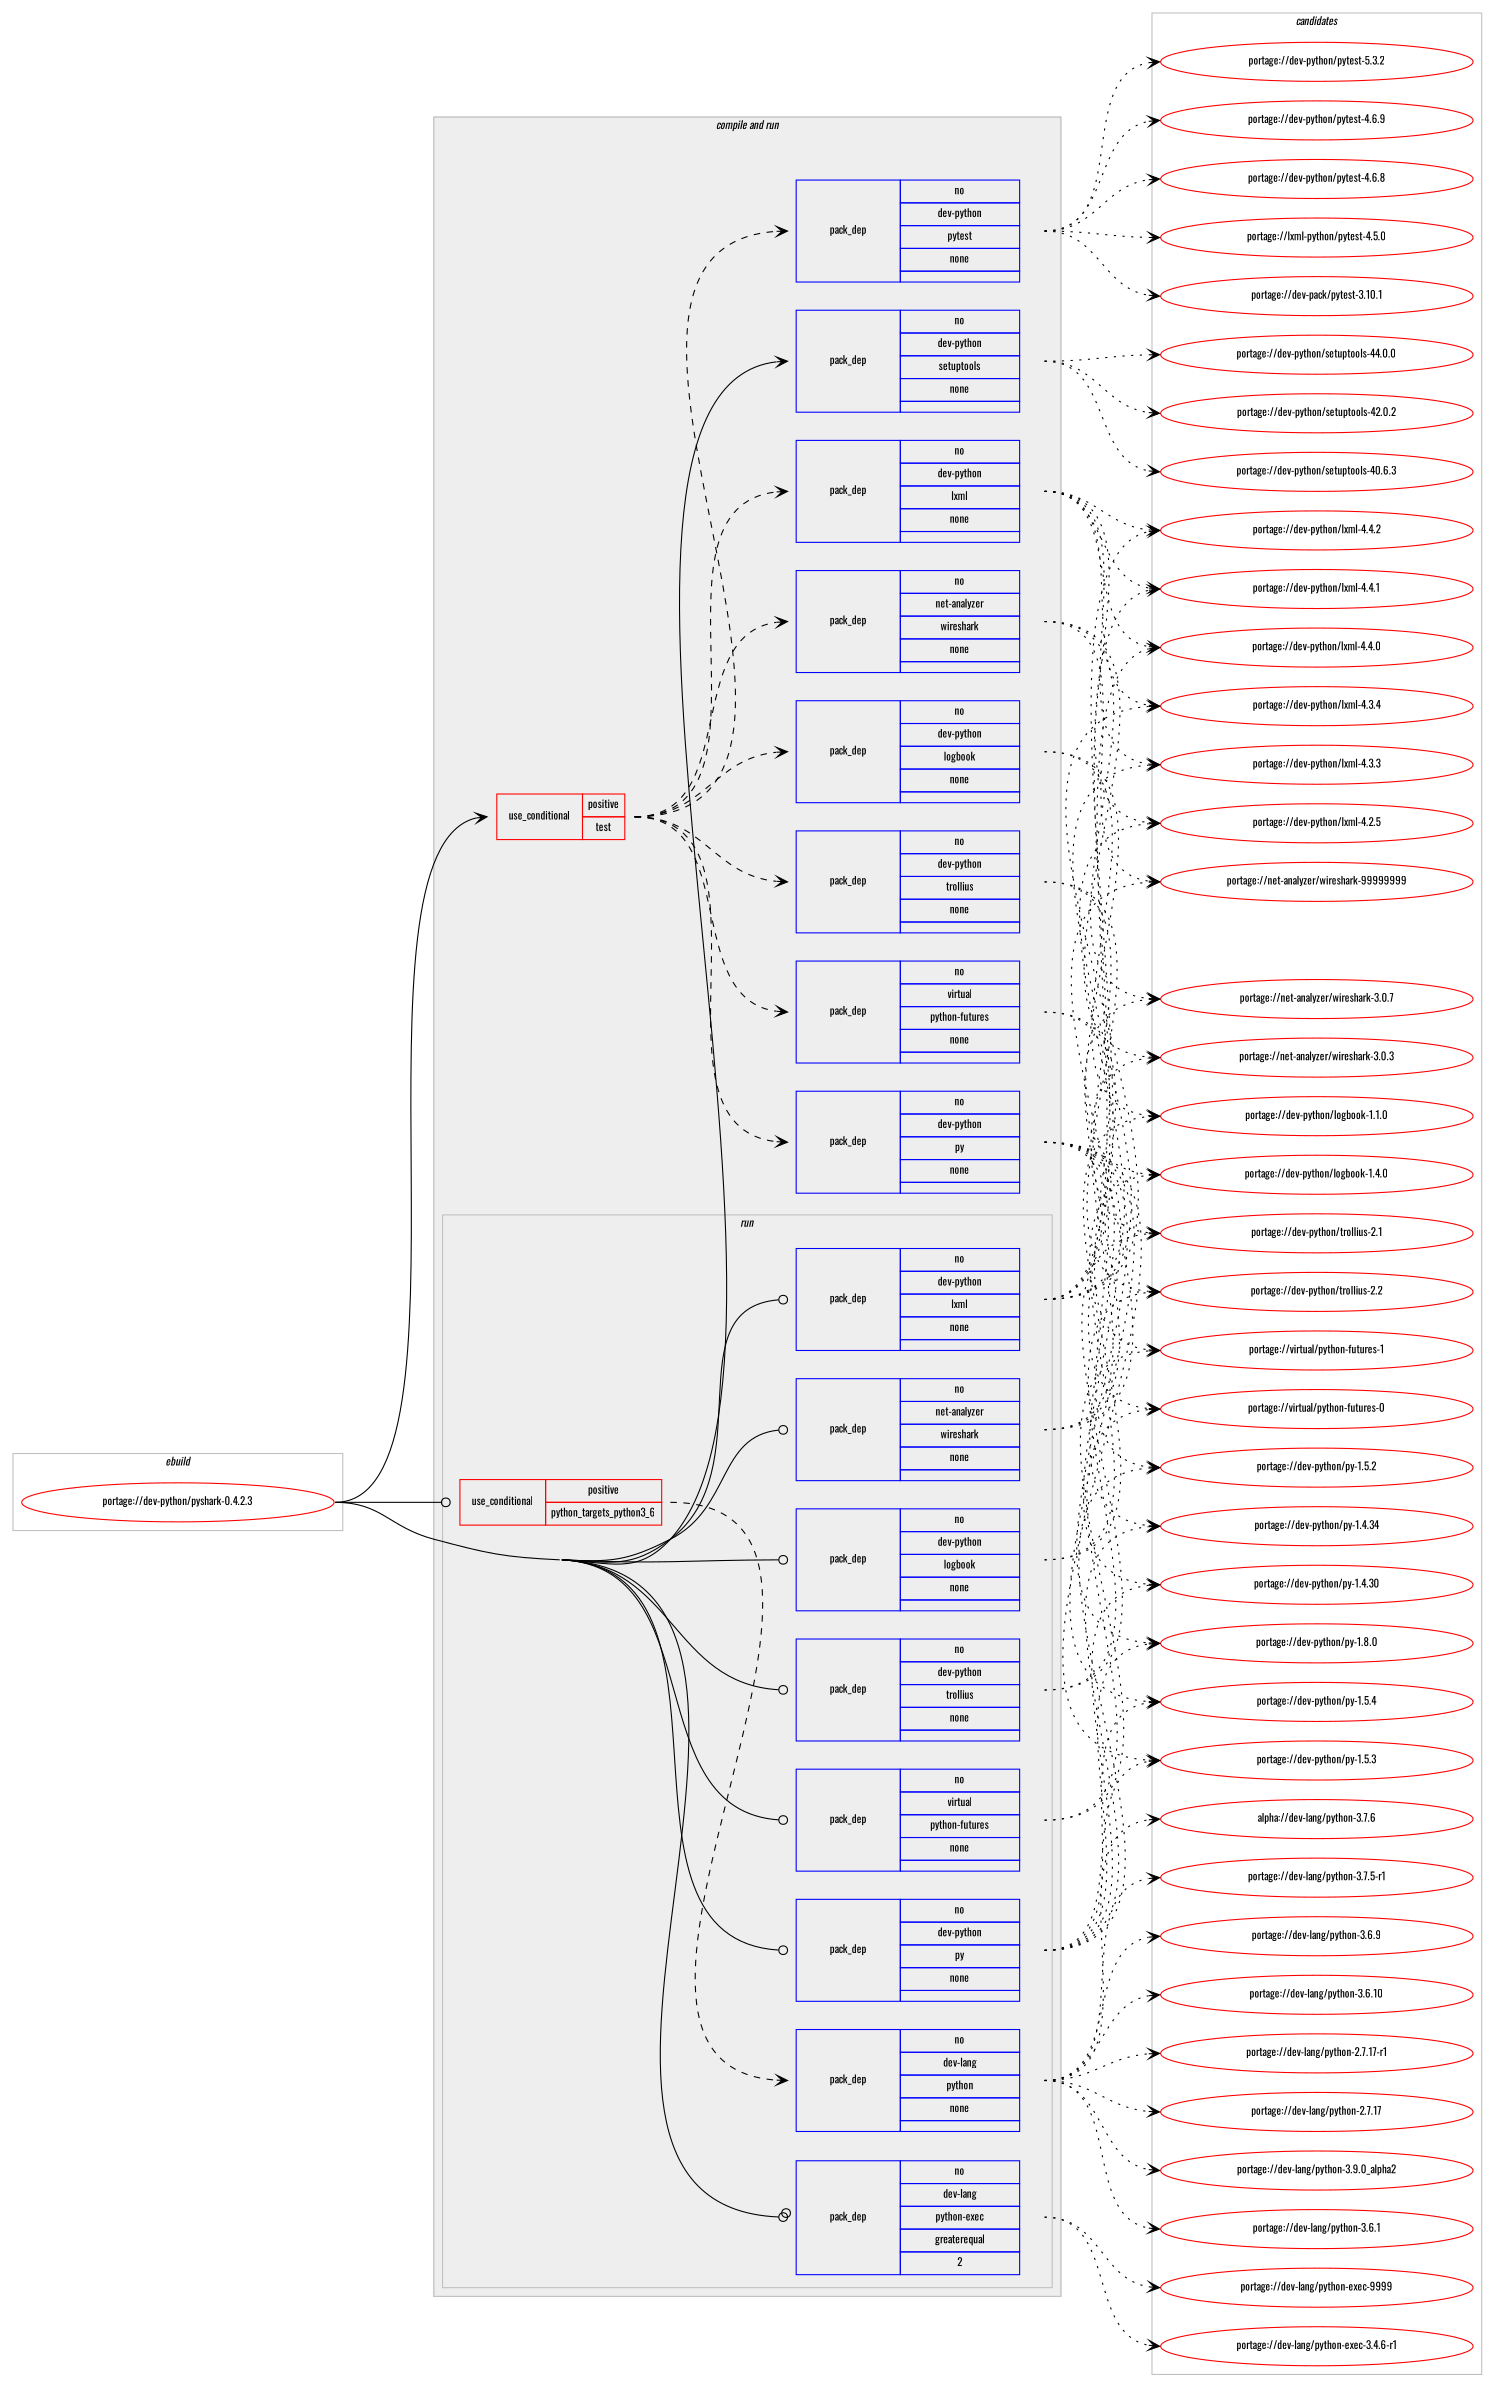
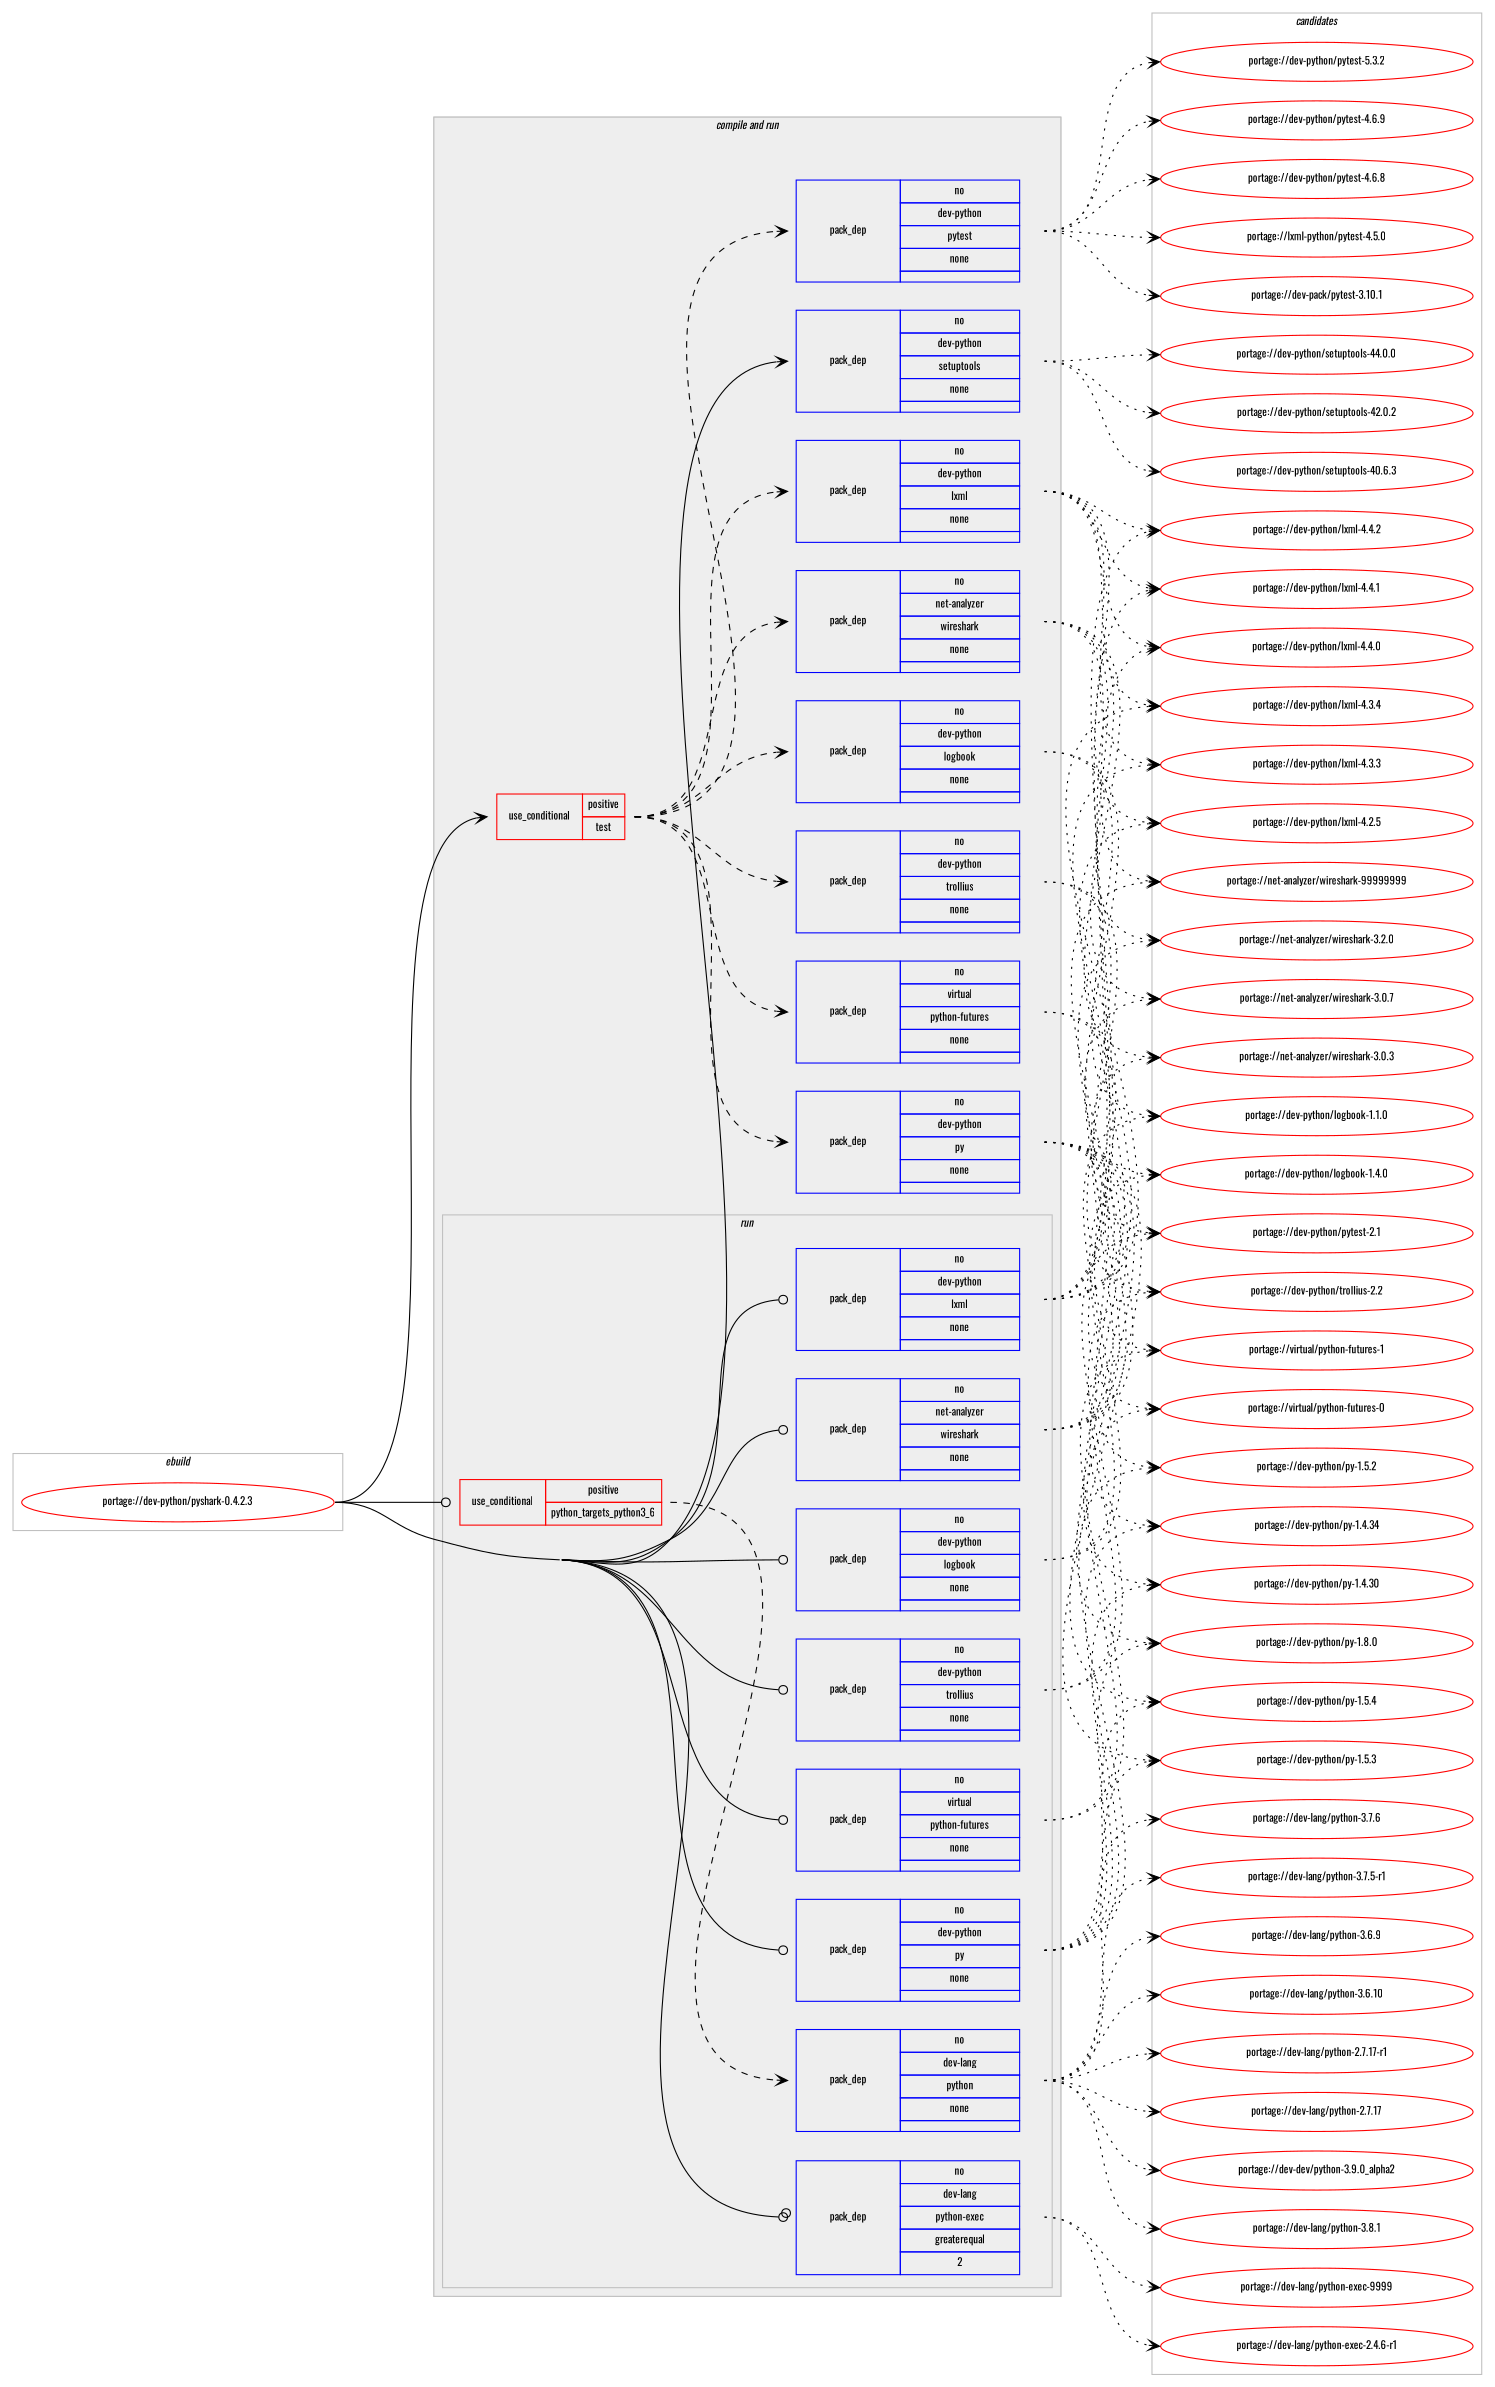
node "portage://net-analyzer/wireshark-3.2.0": added
node "portage://dev-python/trollius-2.1": label "portage://dev-python/trollius-2.1" -> "portage://dev-python/pytest-2.1"
node "alpha://dev-lang/python-3.7.6": label "alpha://dev-lang/python-3.7.6" -> "portage://dev-lang/python-3.7.6"
node "portage://dev-lang/python-3.9.0_alpha2": label "portage://dev-lang/python-3.9.0_alpha2" -> "portage://dev-dev/python-3.9.0_alpha2"
node "portage://dev-lang/python-3.6.1": label "portage://dev-lang/python-3.6.1" -> "portage://dev-lang/python-3.8.1"
node "portage://dev-lang/python-exec-3.4.6-r1": label "portage://dev-lang/python-exec-3.4.6-r1" -> "portage://dev-lang/python-exec-2.4.6-r1"
